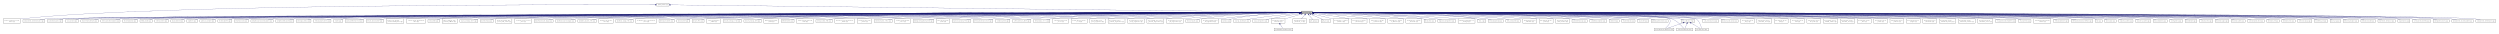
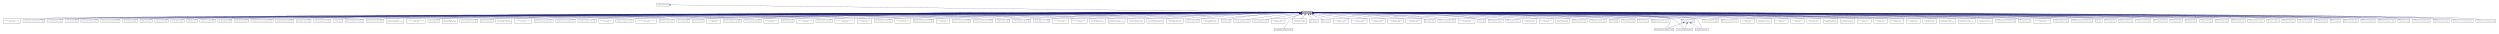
edge "action_invoke_no_more _than.cpp" -> "spmd_block.cpp": now "action_invoke_no_more _than.cpp" -> "hpx_main.hpp"
edge "unhandled_exception.cpp" -> "distribution_policy _executor.cpp": now "unhandled_exception.cpp" -> "hpx_main.hpp"
